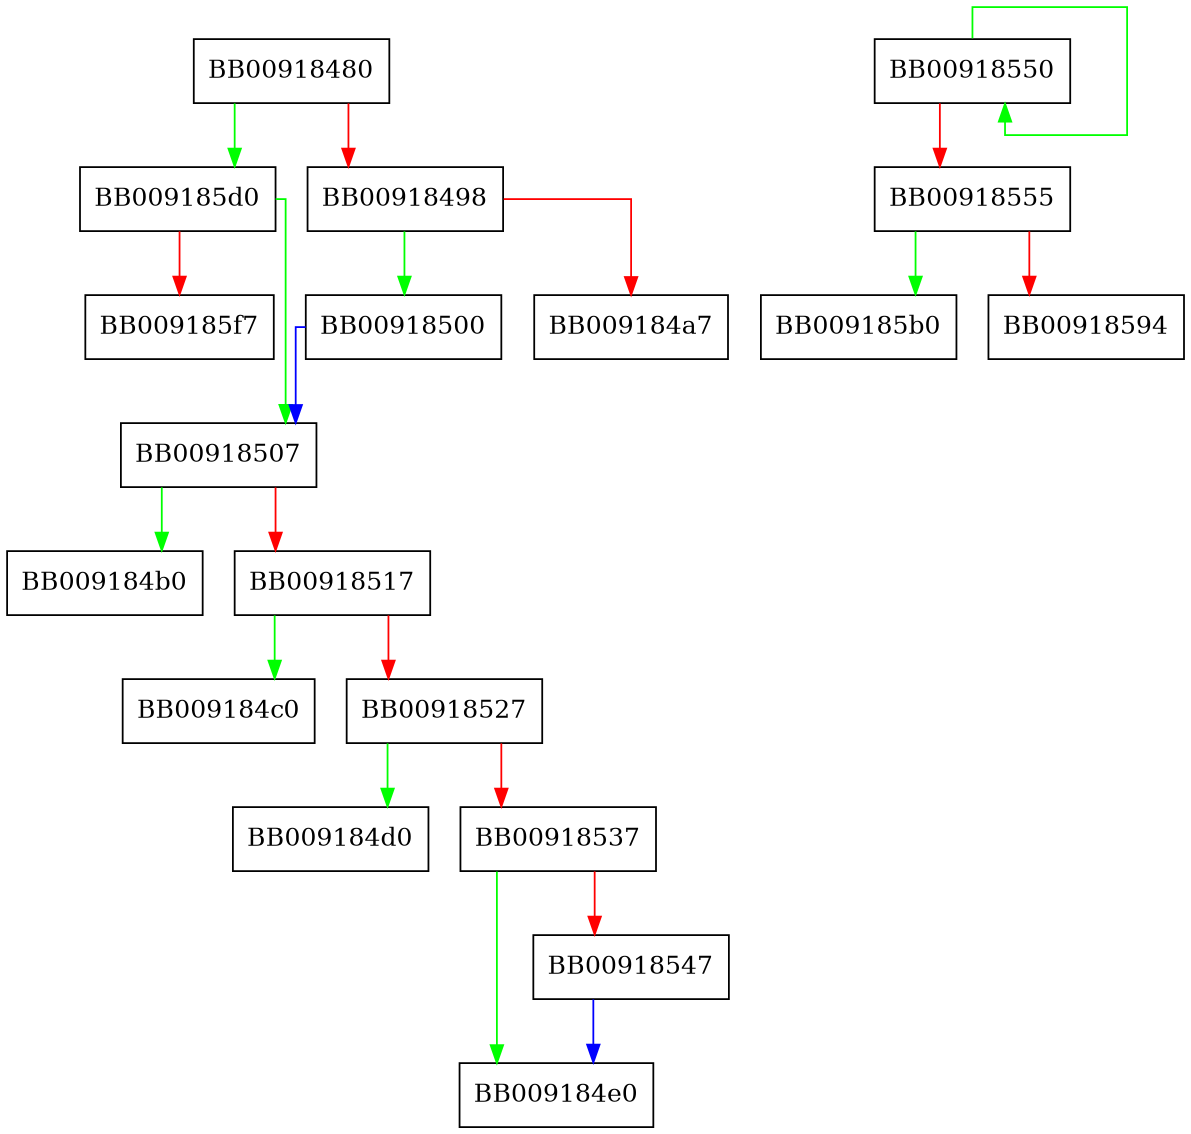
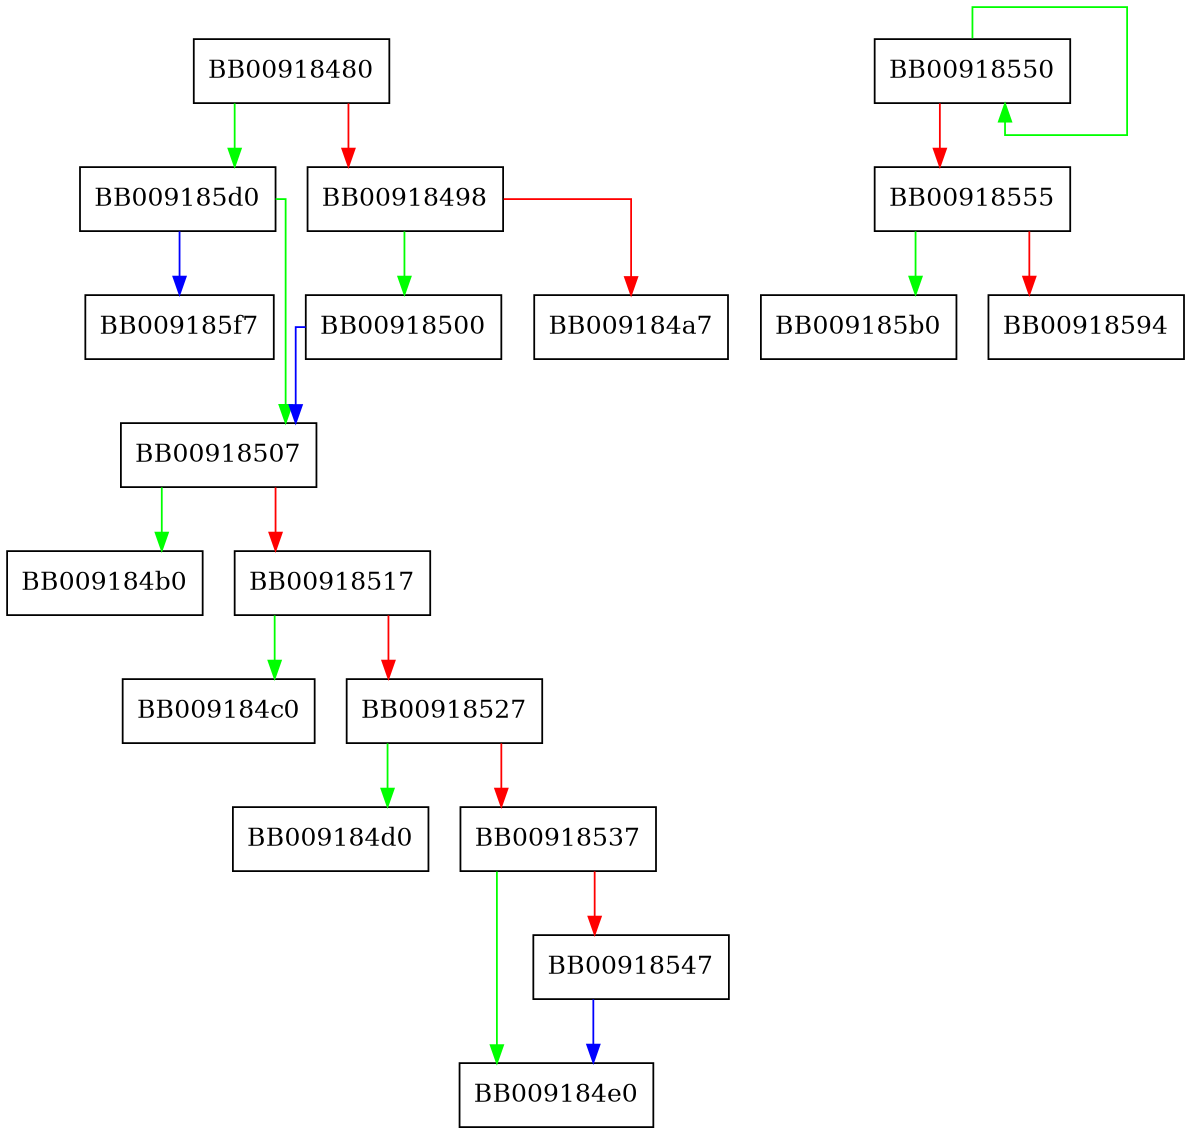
edge "BB009185d0" -> "BB009185f7": color red -> blue
